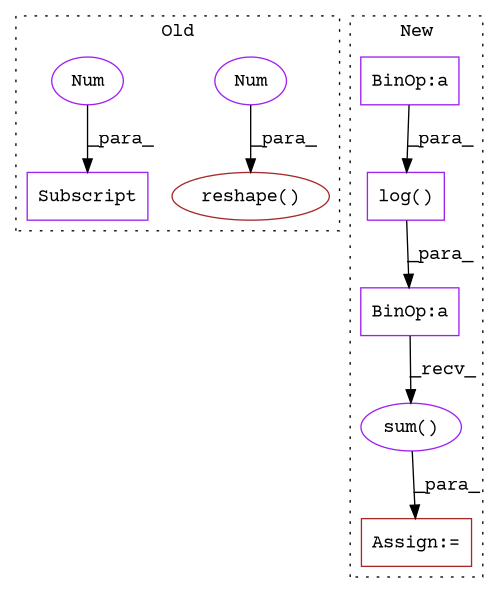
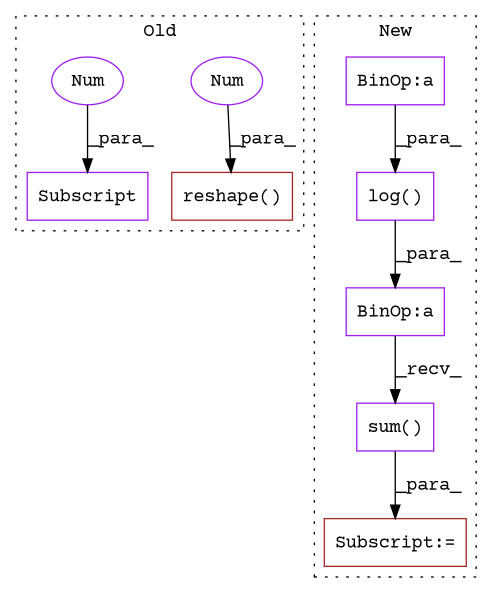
node "reshape()": shape ellipse -> box
node "sum()": shape ellipse -> box
node "Assign:=": label "Assign:=" -> "Subscript:="
